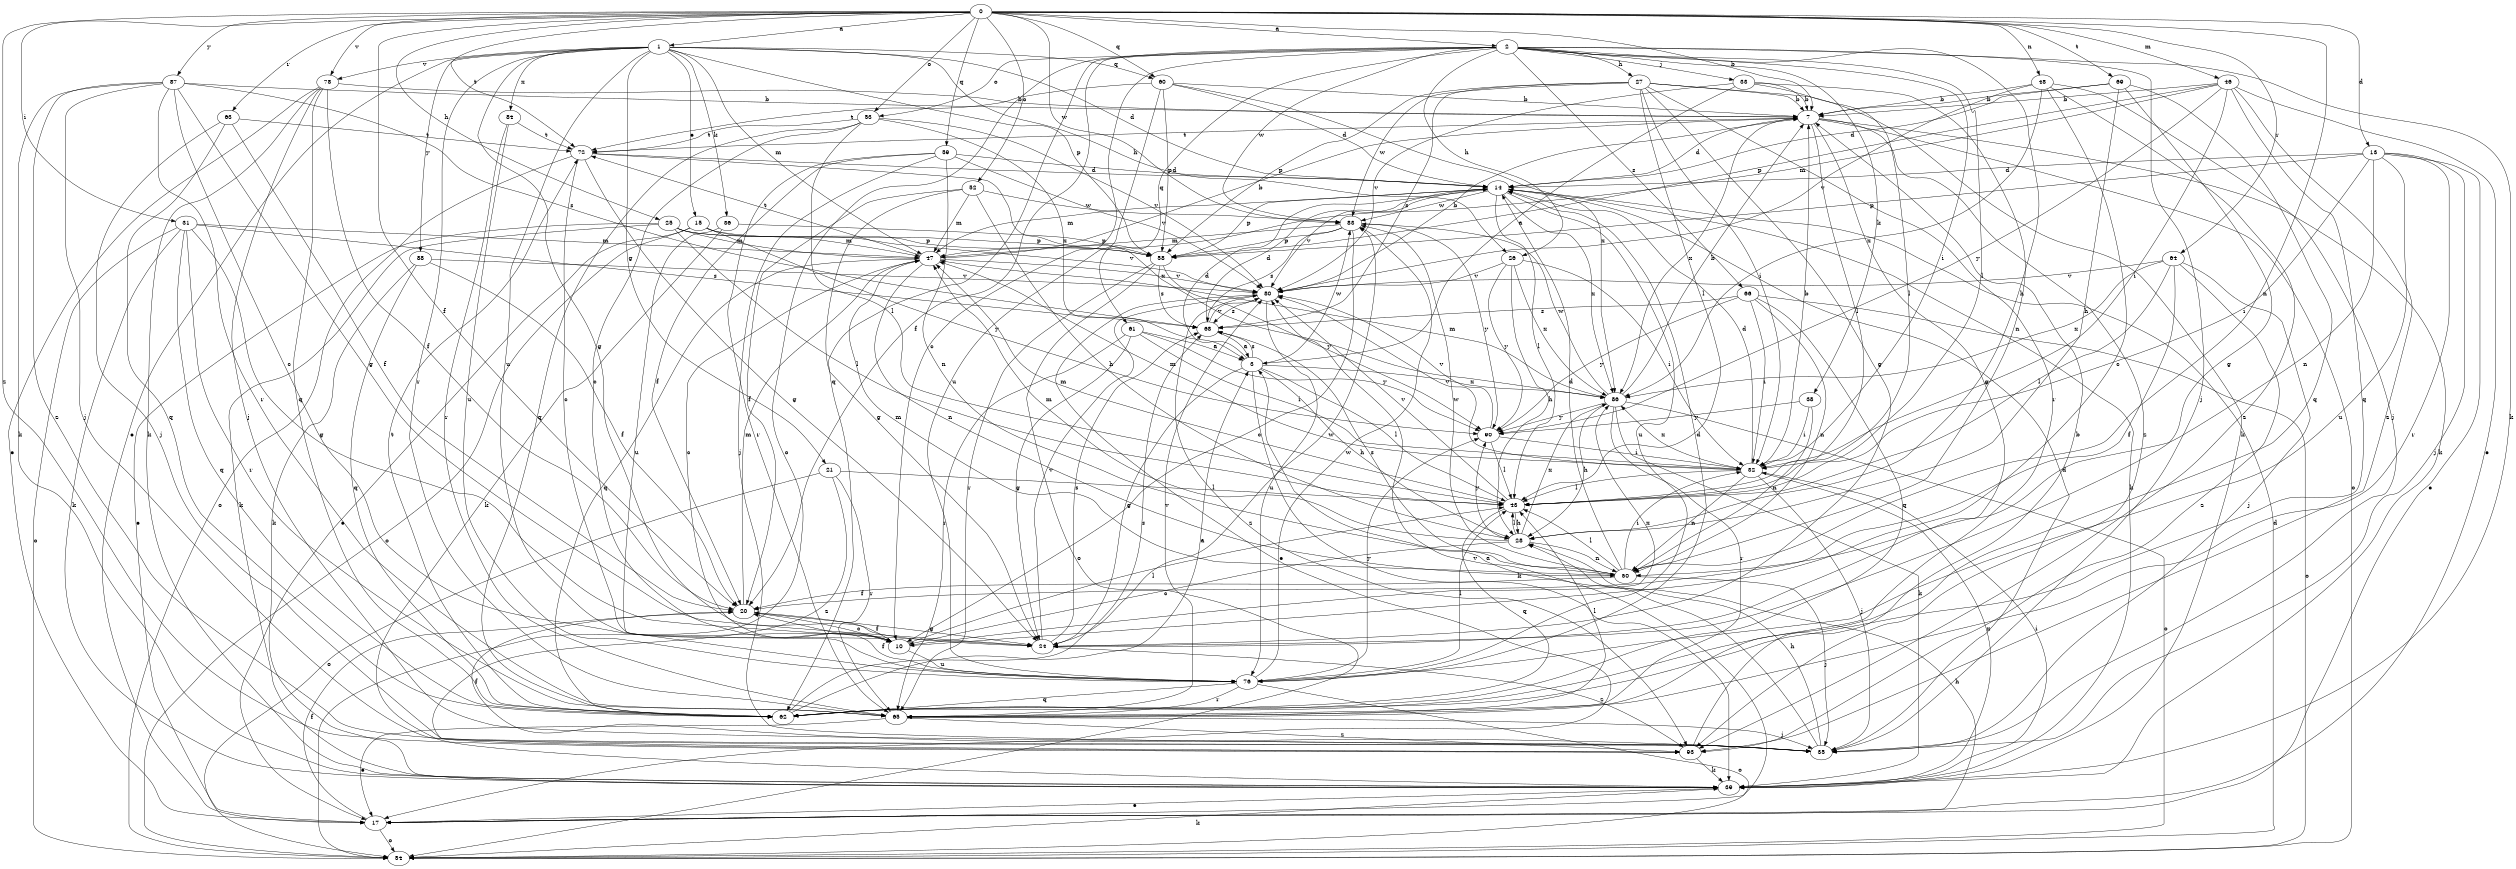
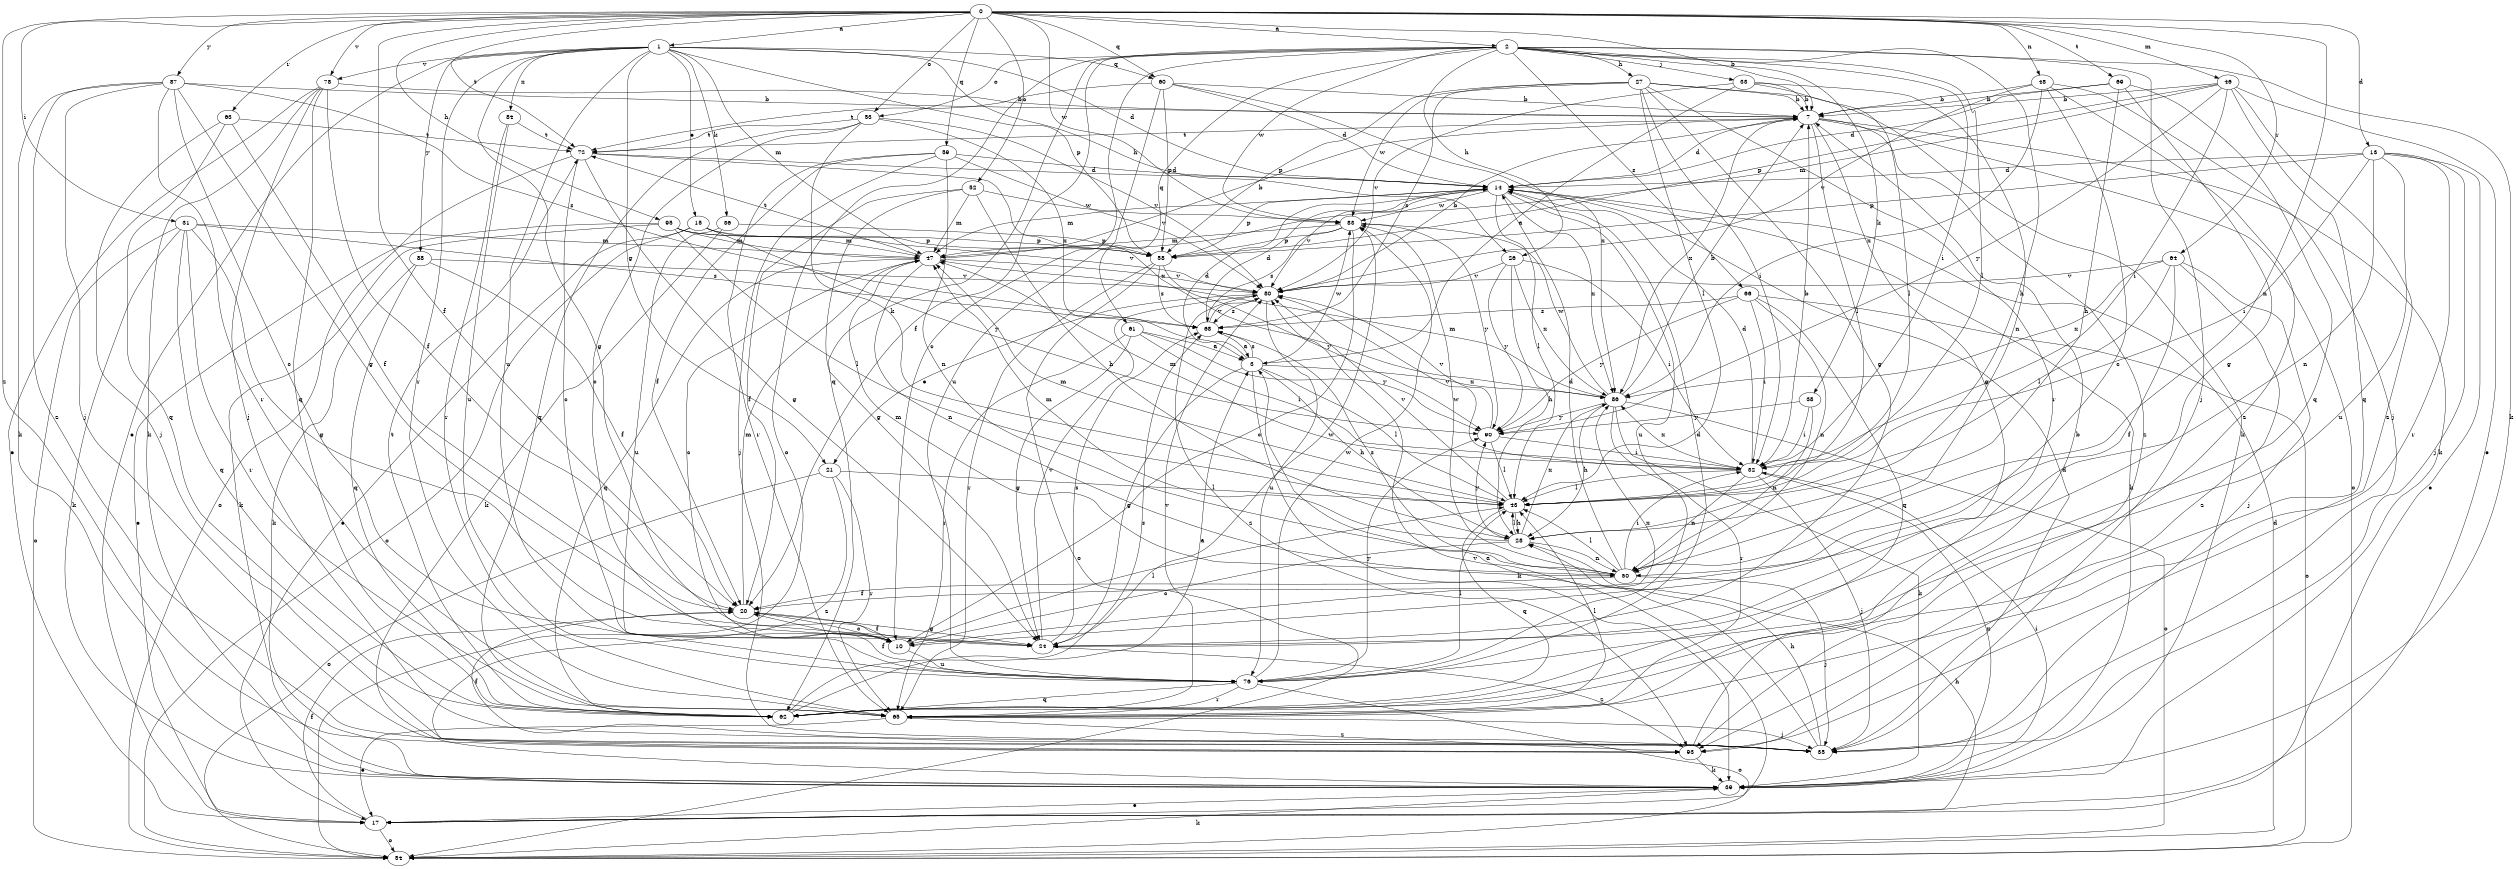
node "25": label "25" -> "95"
edge "53" -> "43": label "l" -> "k"
edge "80" -> "17": now "80" -> "21"
